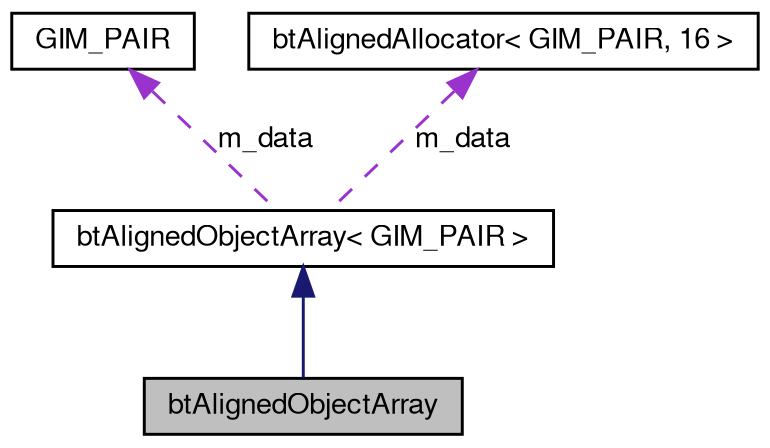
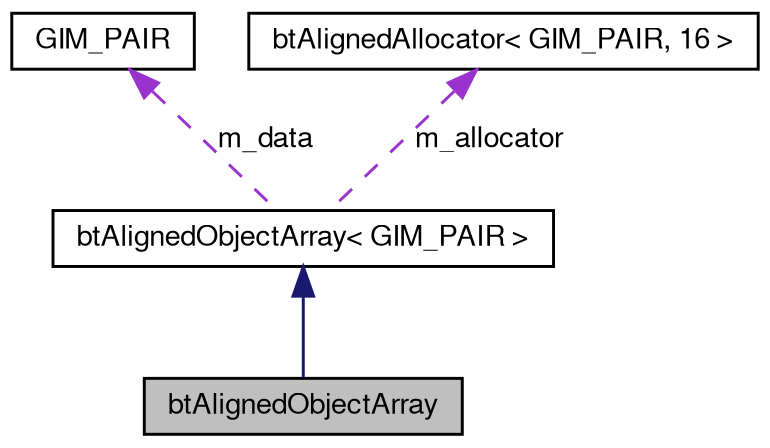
edge "btAlignedObjectArray< GIM_PAIR >" -> "btAlignedAllocator< GIM_PAIR, 16 >": label "m_data" -> "m_allocator"
